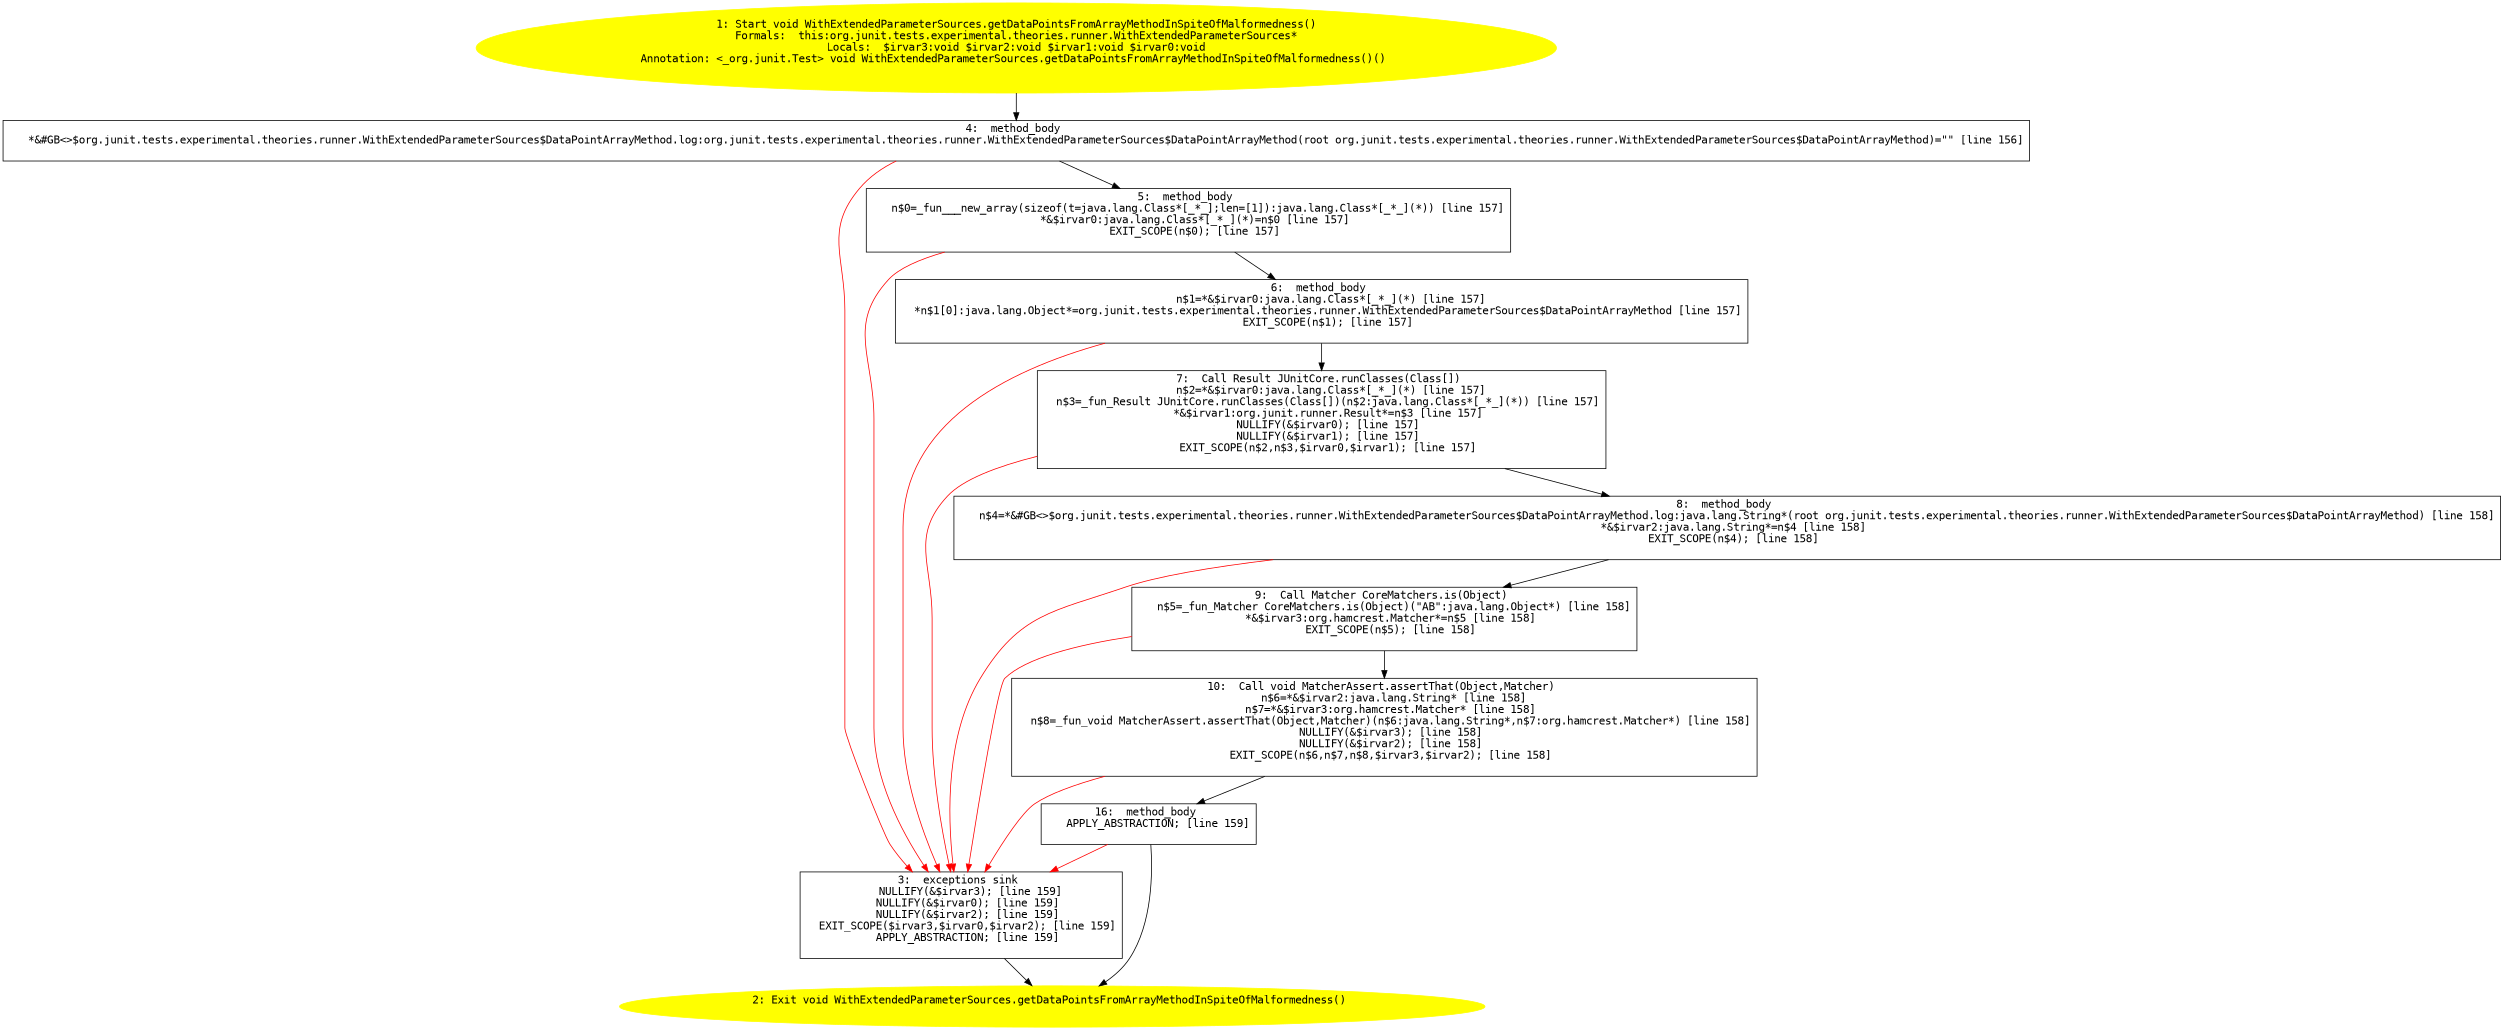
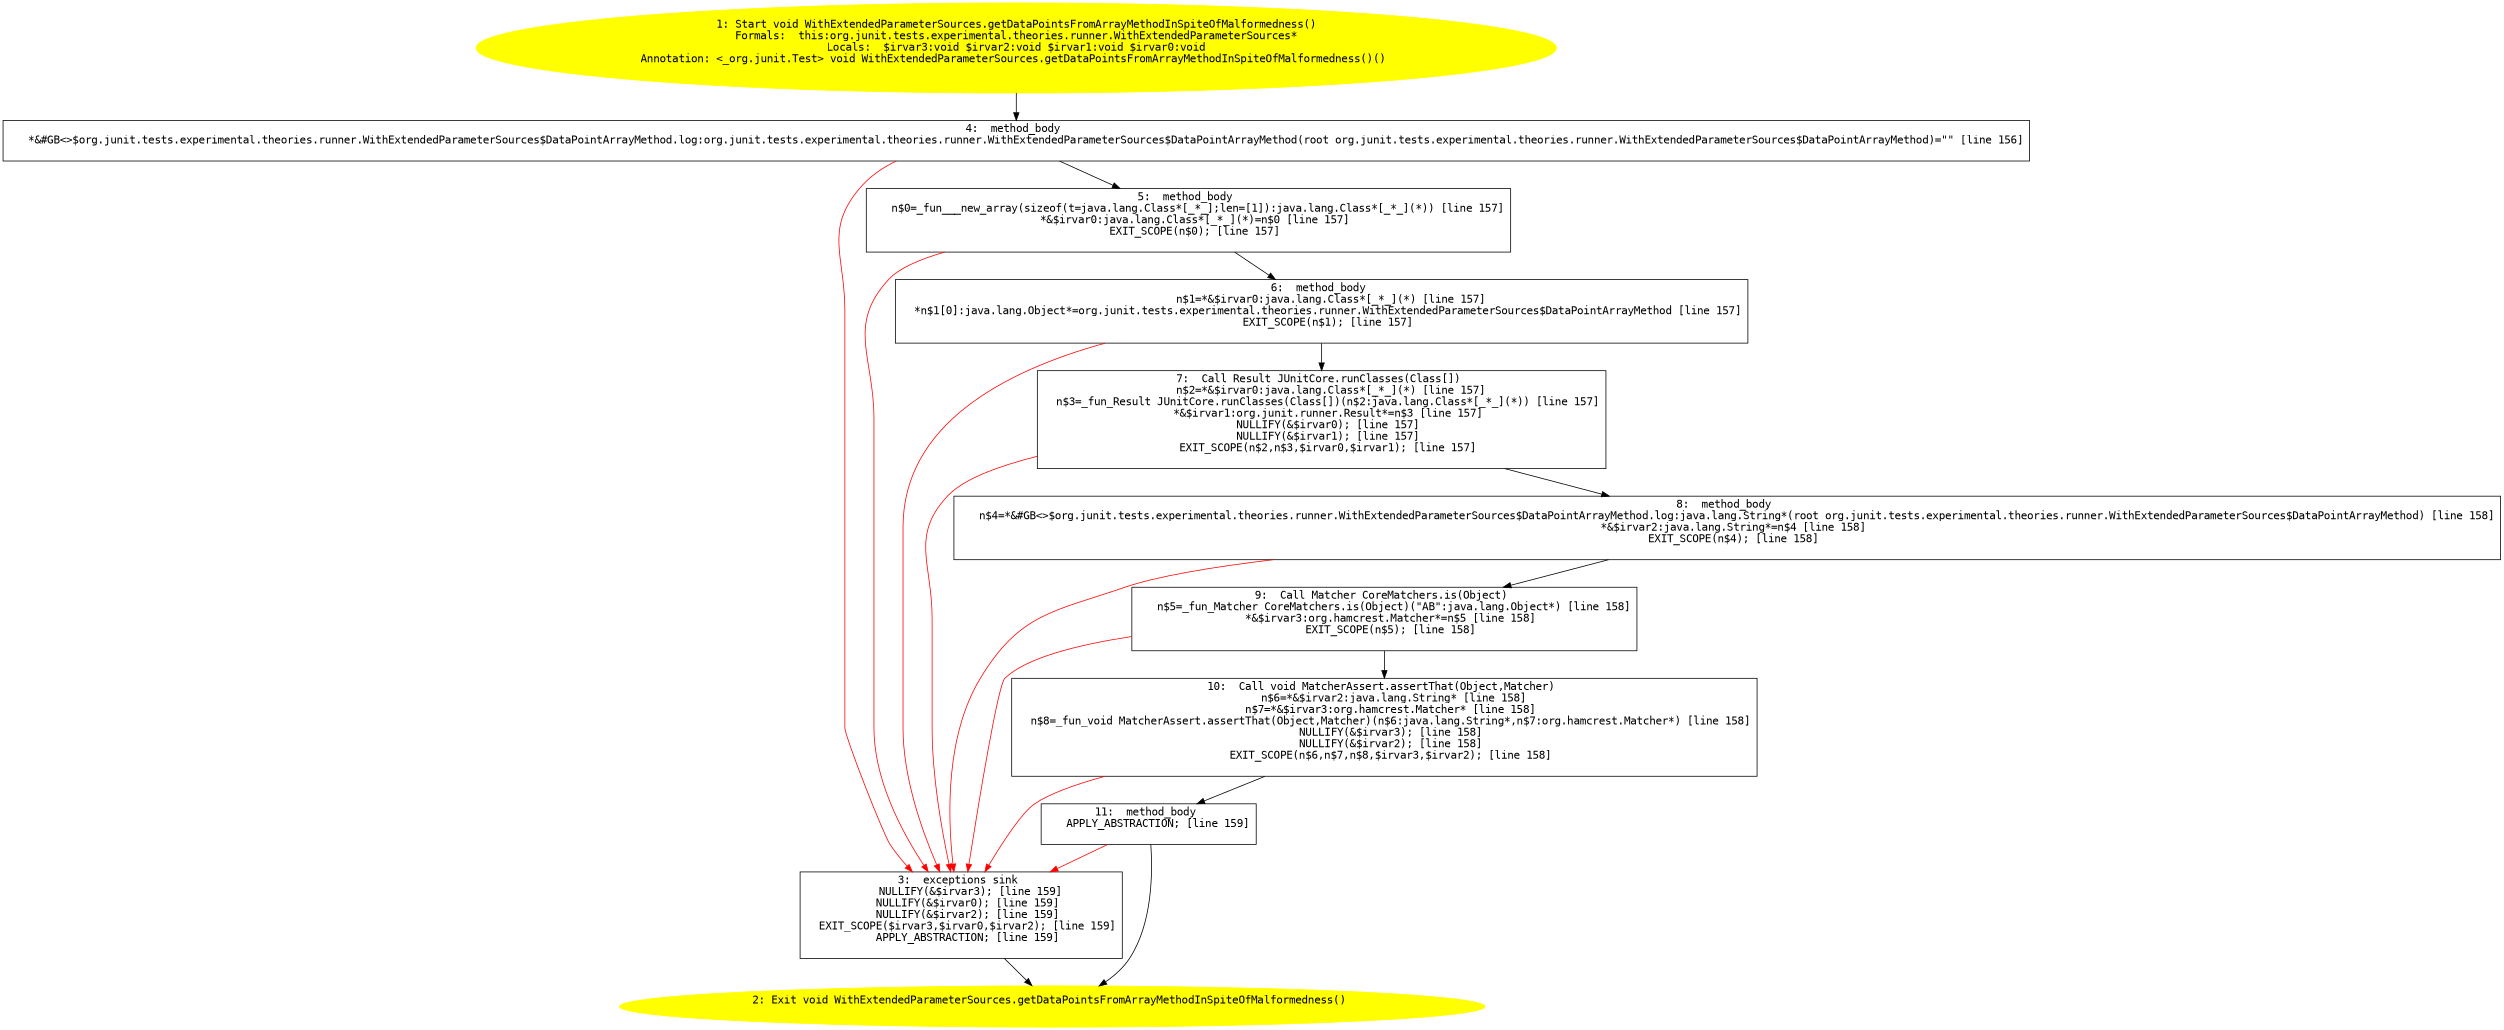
node "16:  method_body APPLY_ABSTRACTION; [line 159]": label "16:  method_body APPLY_ABSTRACTION; [line 159]" -> "11:  method_body APPLY_ABSTRACTION; [line 159]"
